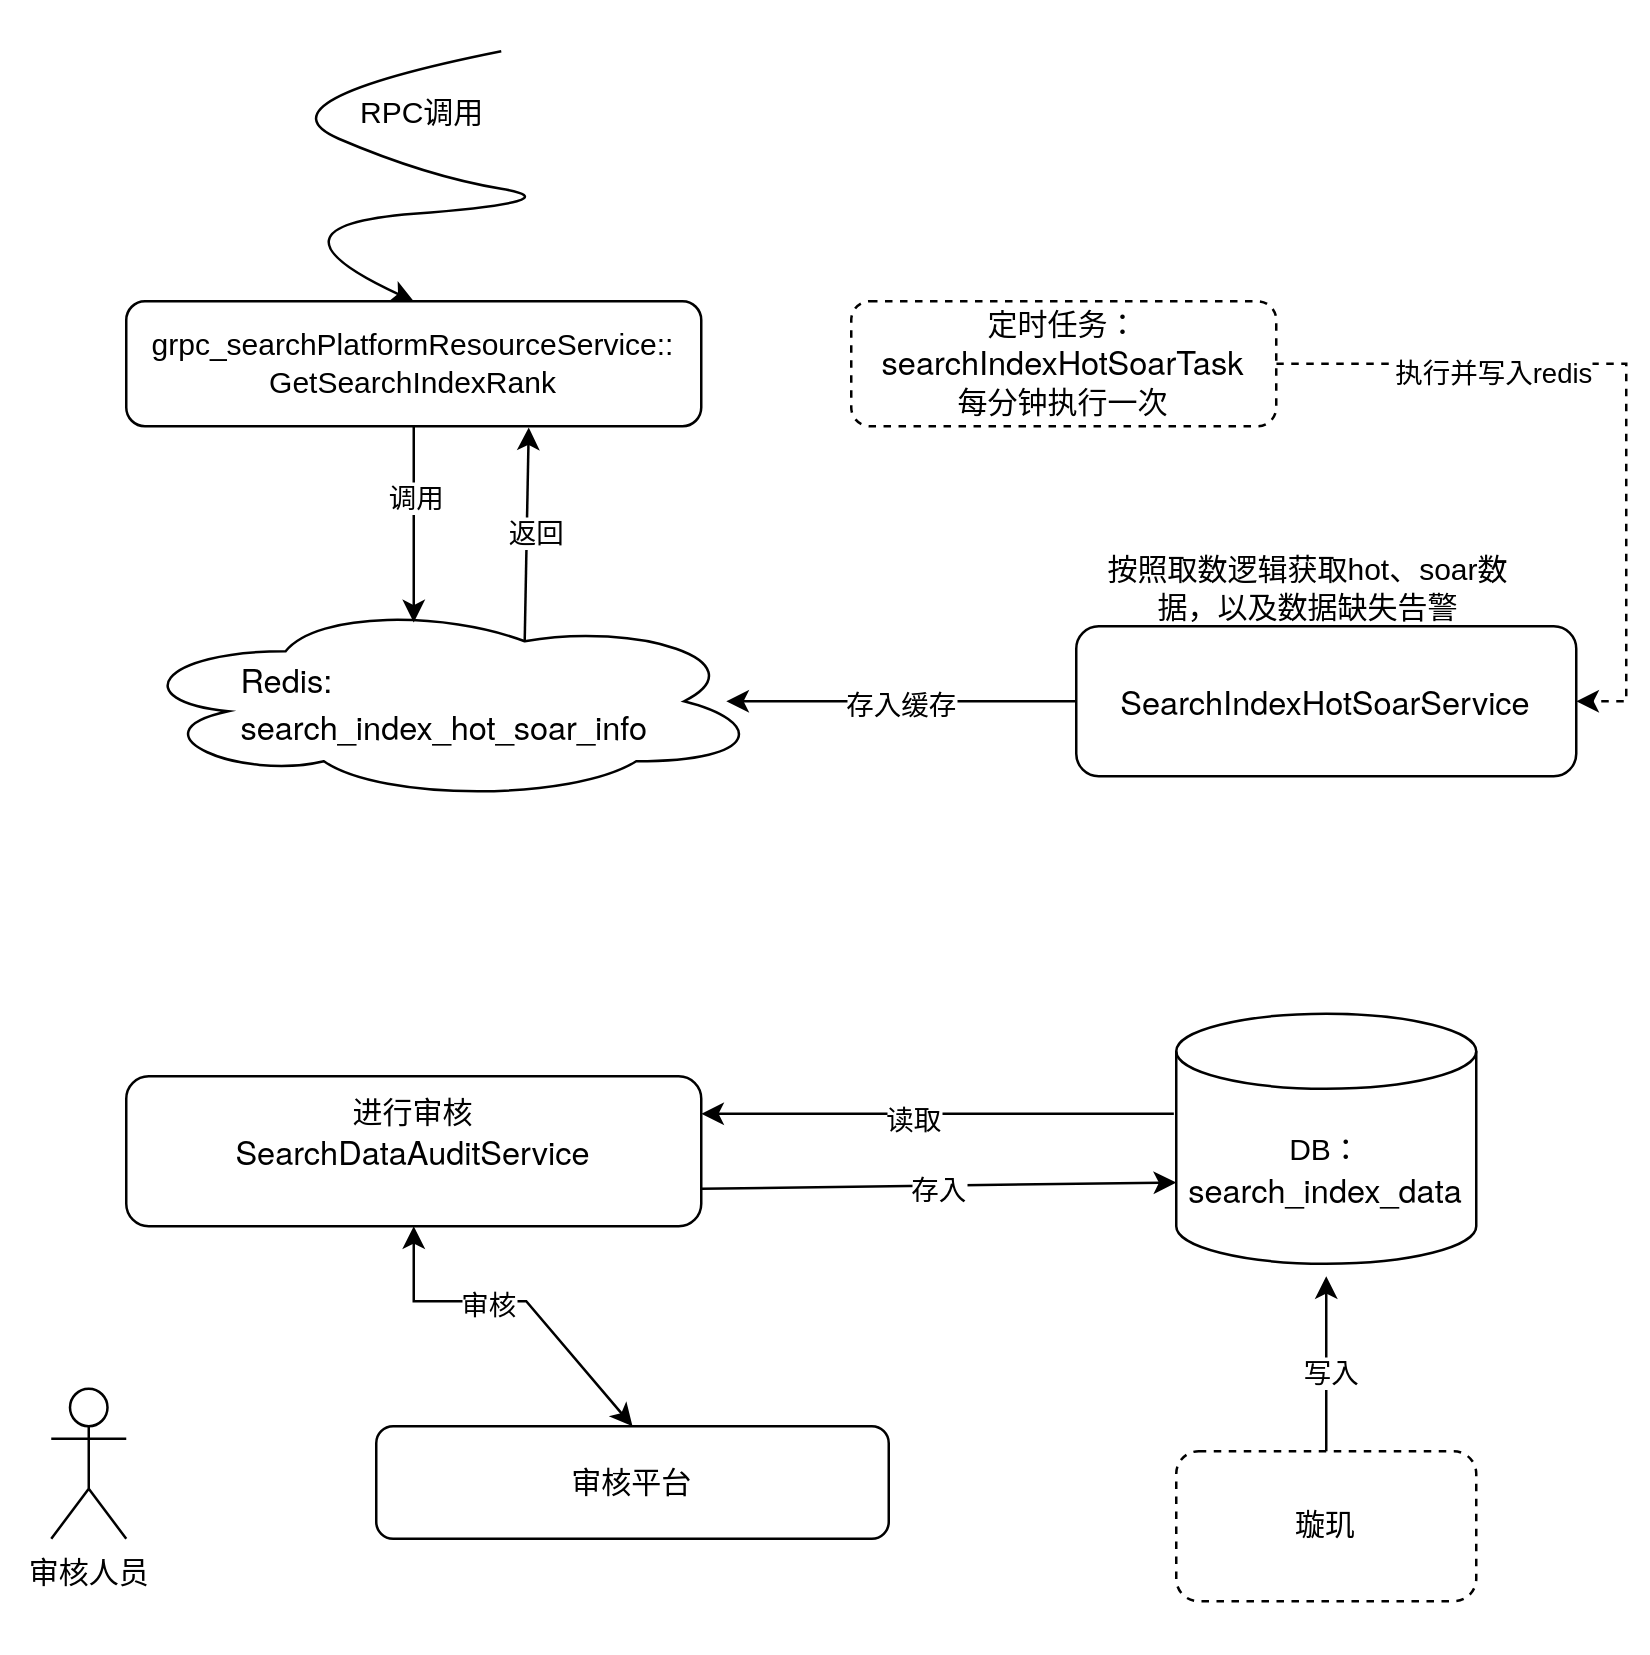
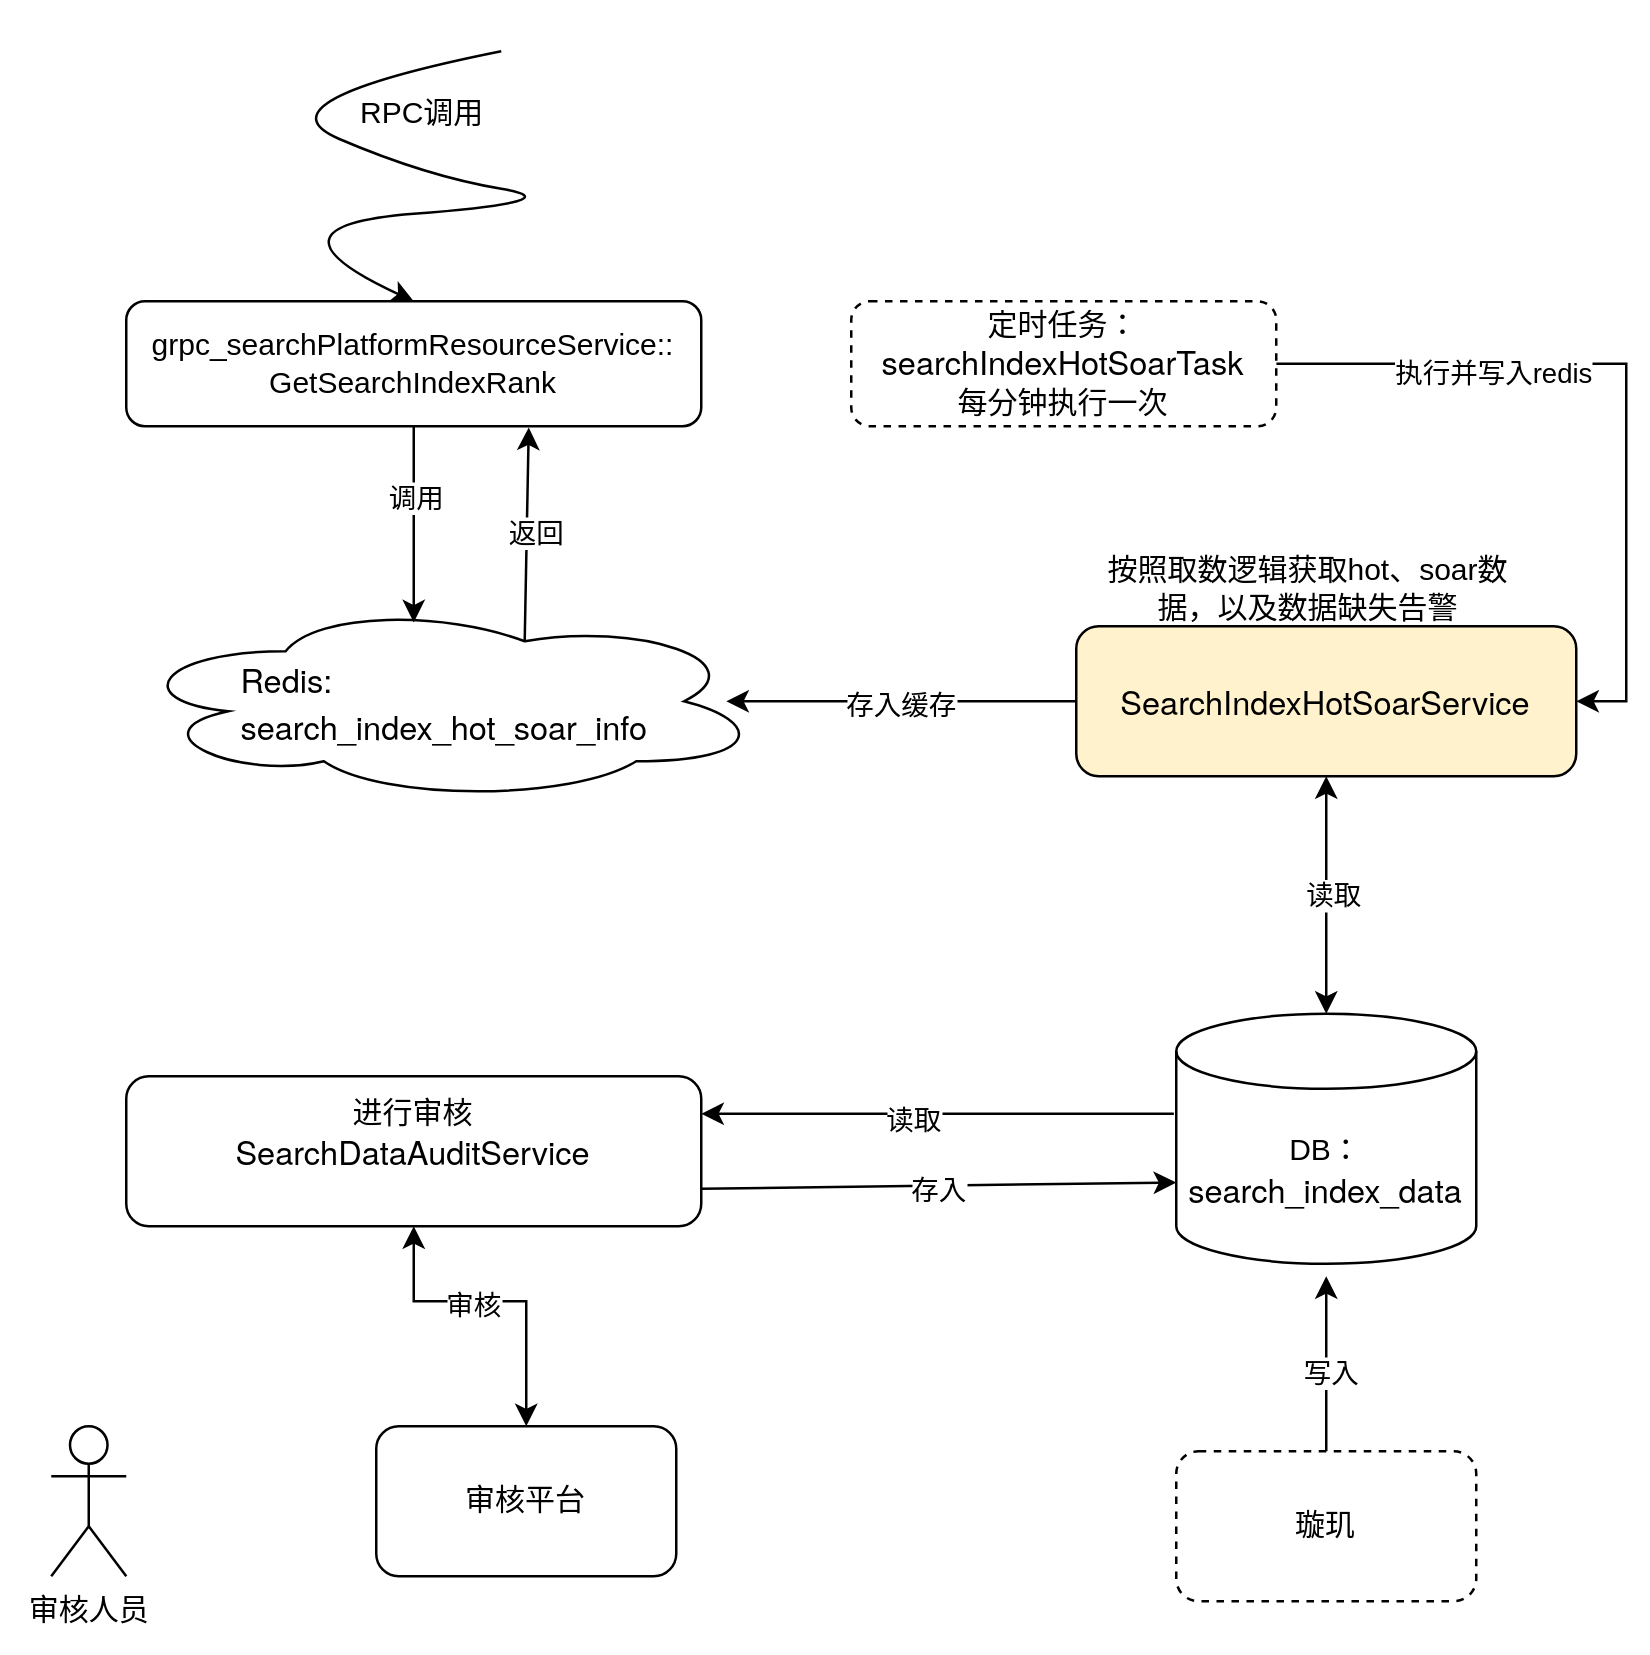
edge "定时任务：searchIndexHotSoarTask 每分钟执行一次" -> "SearchIndexHotSoarService": style dashed -> solid
node "SearchIndexHotSoarService": fillcolor #ffffff -> #fff2cc
edge "SearchIndexHotSoarService" -- "DB：search_index_data": added, label "读取"
node "审核人员": moved (89, 1464) -> (89, 1501)
node "审核平台": size 513x113 -> 300x150
